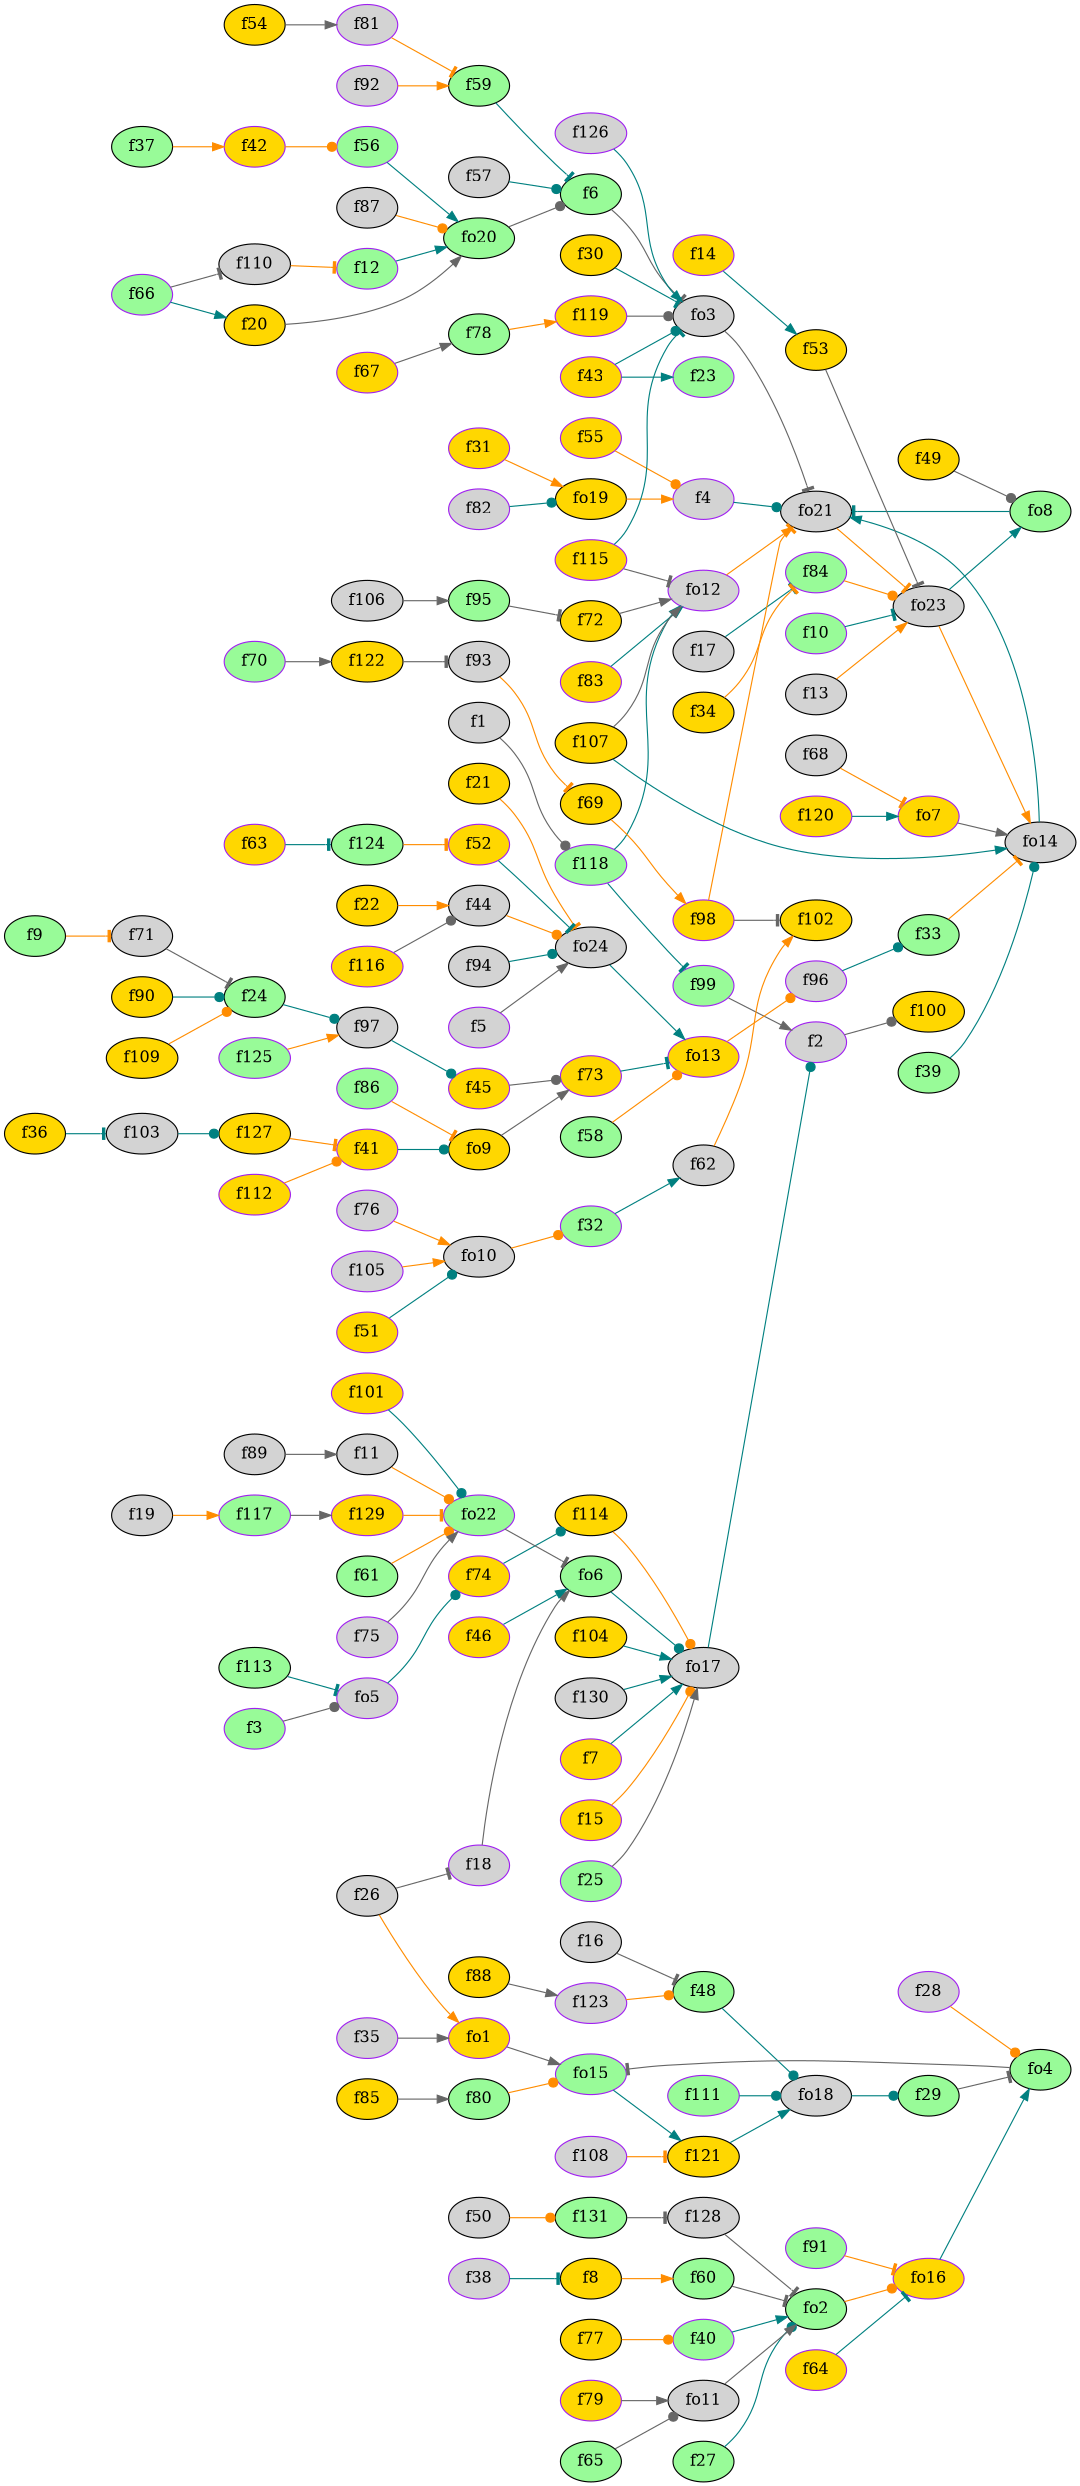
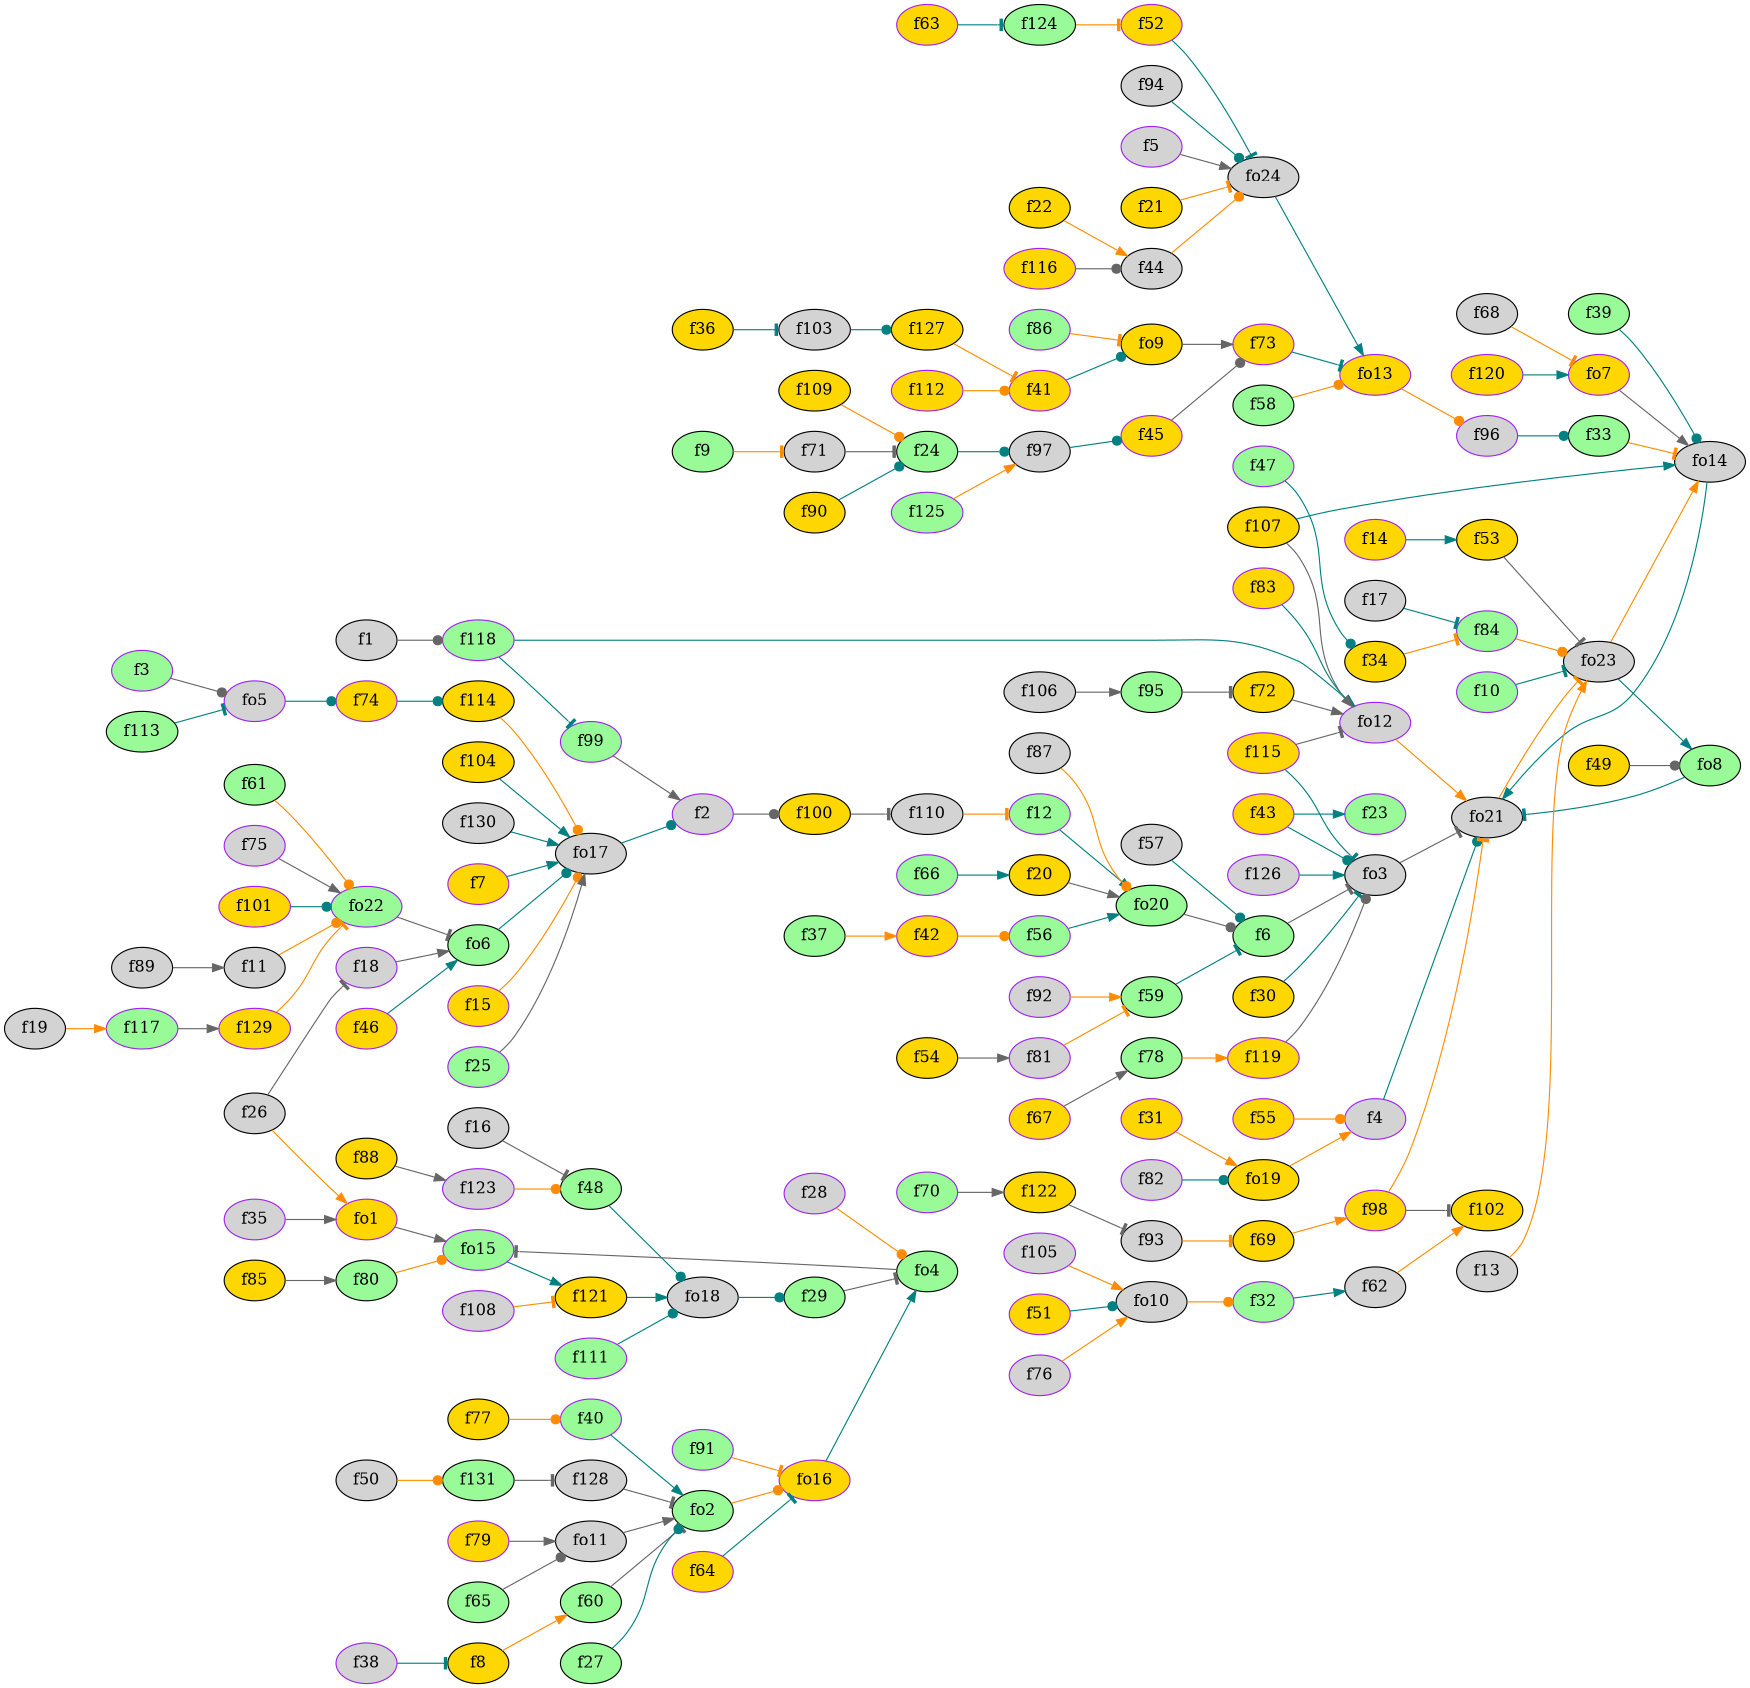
edge "f66" -> "f110": now "f100" -> "f110"
node "f47": added
